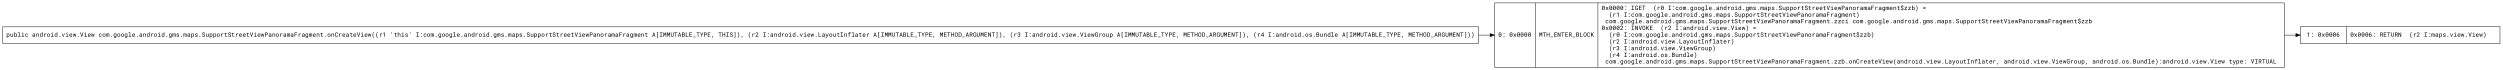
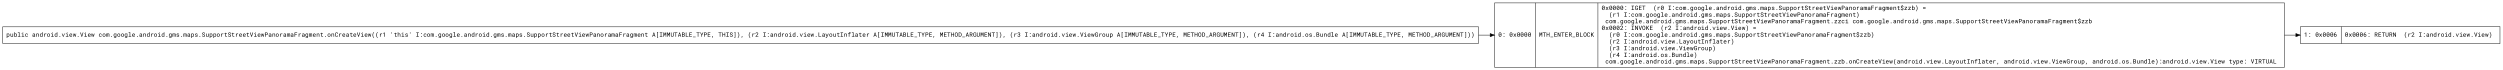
node "1: 0x0006": text "0x0006: RETURN  (r2 I:maps.view.View)" -> "0x0006: RETURN  (r2 I:android.view.View)"
